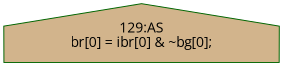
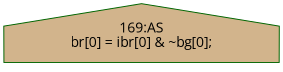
node "129:AS br[0] = ibr[0] & ~bg[0];": label "129:AS br[0] = ibr[0] & ~bg[0];" -> "169:AS br[0] = ibr[0] & ~bg[0];"
